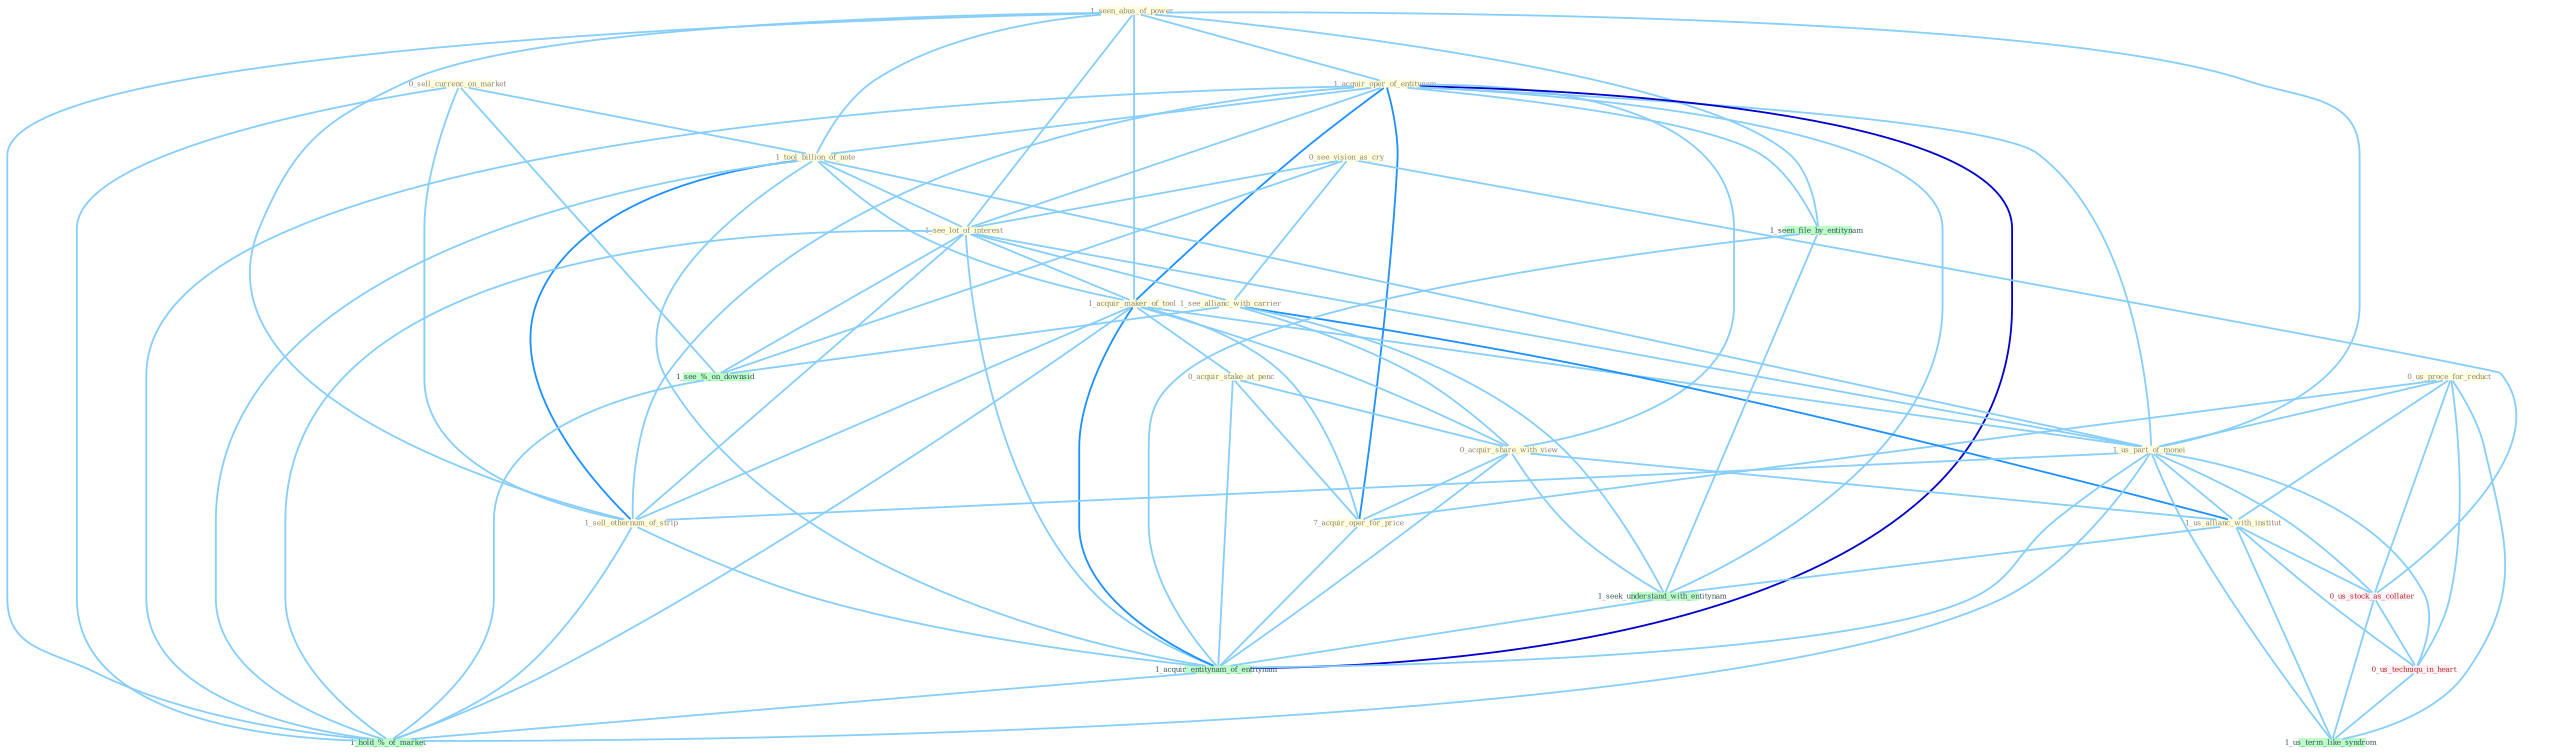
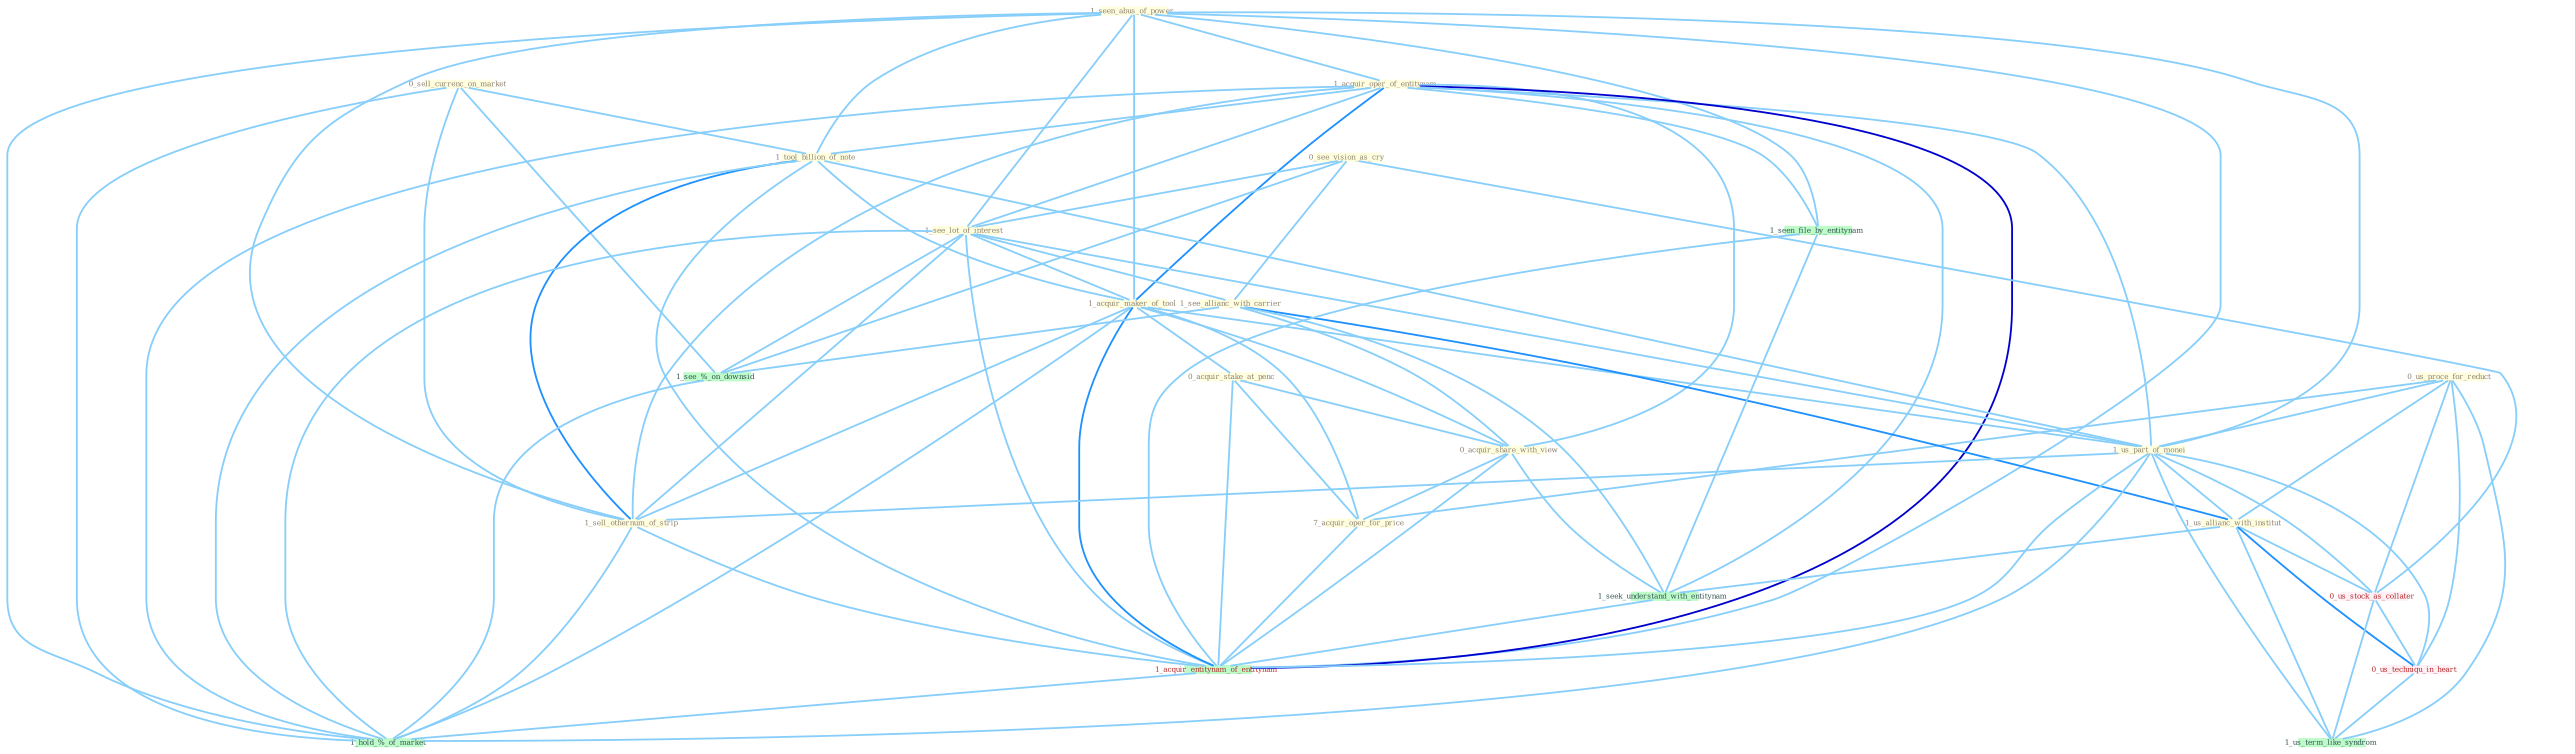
edge "1_tool_billion_of_note" -- "1_see_lot_of_interest": removed
edge "1_seen_abus_of_power" -- "1_acquir_entitynam_of_entitynam": added
edge "1_acquir_oper_of_entitynam" -- "7_acquir_oper_for_price": removed
edge "0_acquir_share_with_view" -- "1_us_allianc_with_institut": removed
edge "1_us_allianc_with_institut" -- "0_us_techniqu_in_heart": color #87cefa -> #1e90ff
node "1_acquir_entitynam_of_entitynam": fontcolor #2f4f4f -> #b22222
